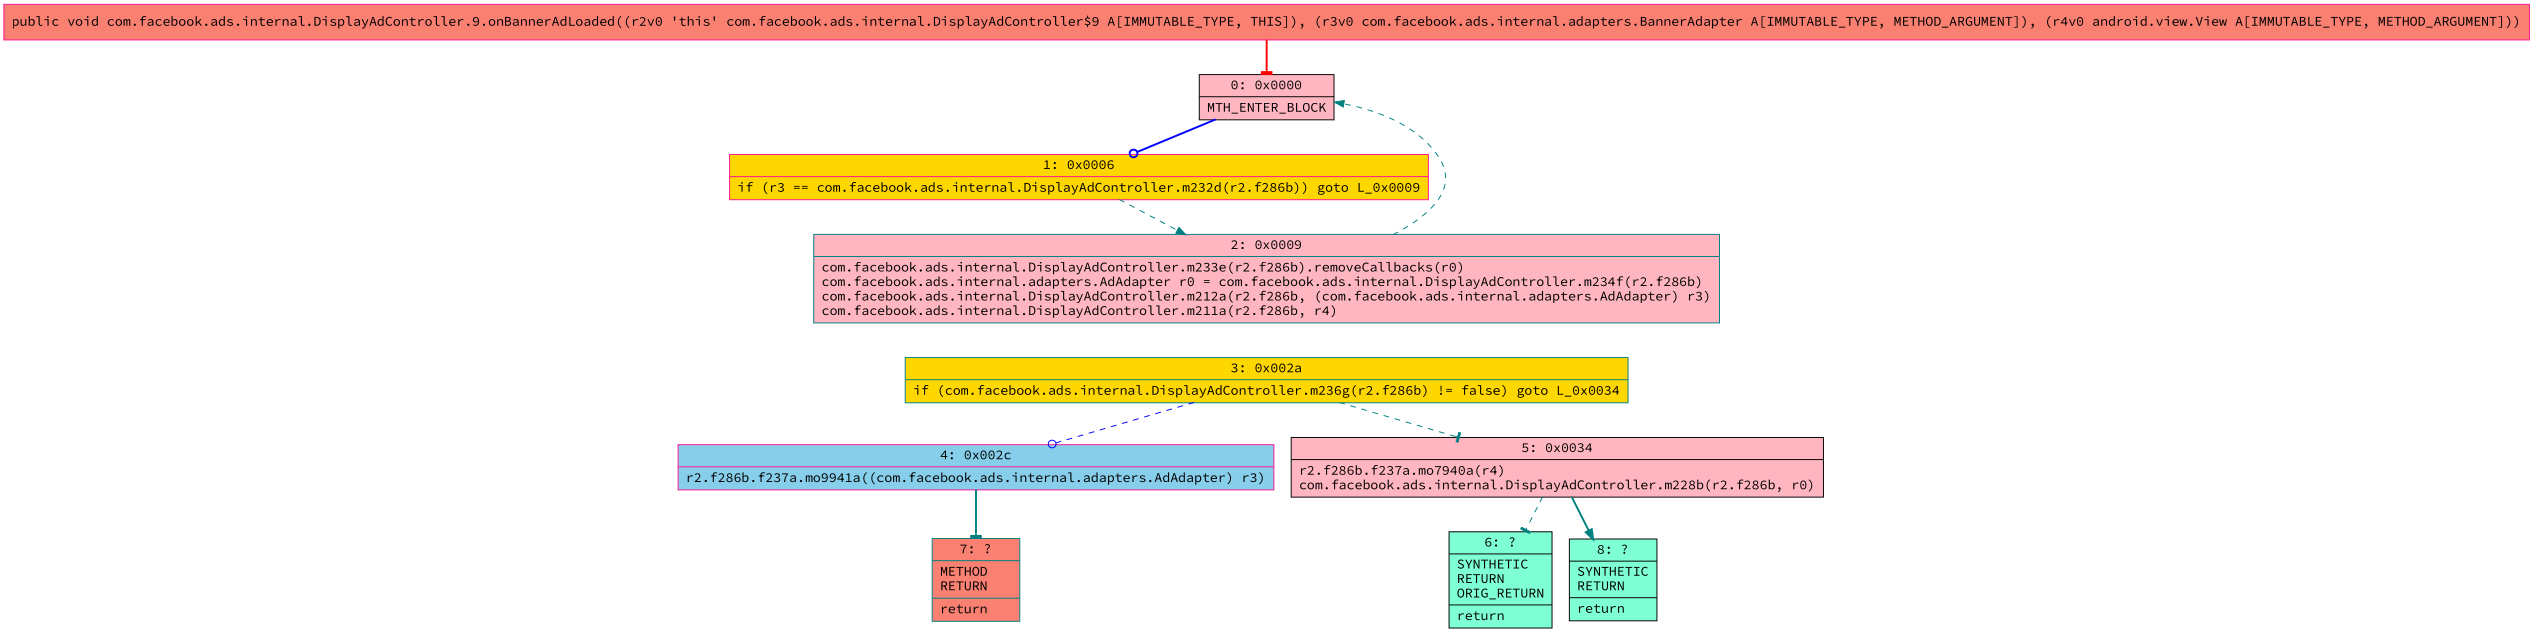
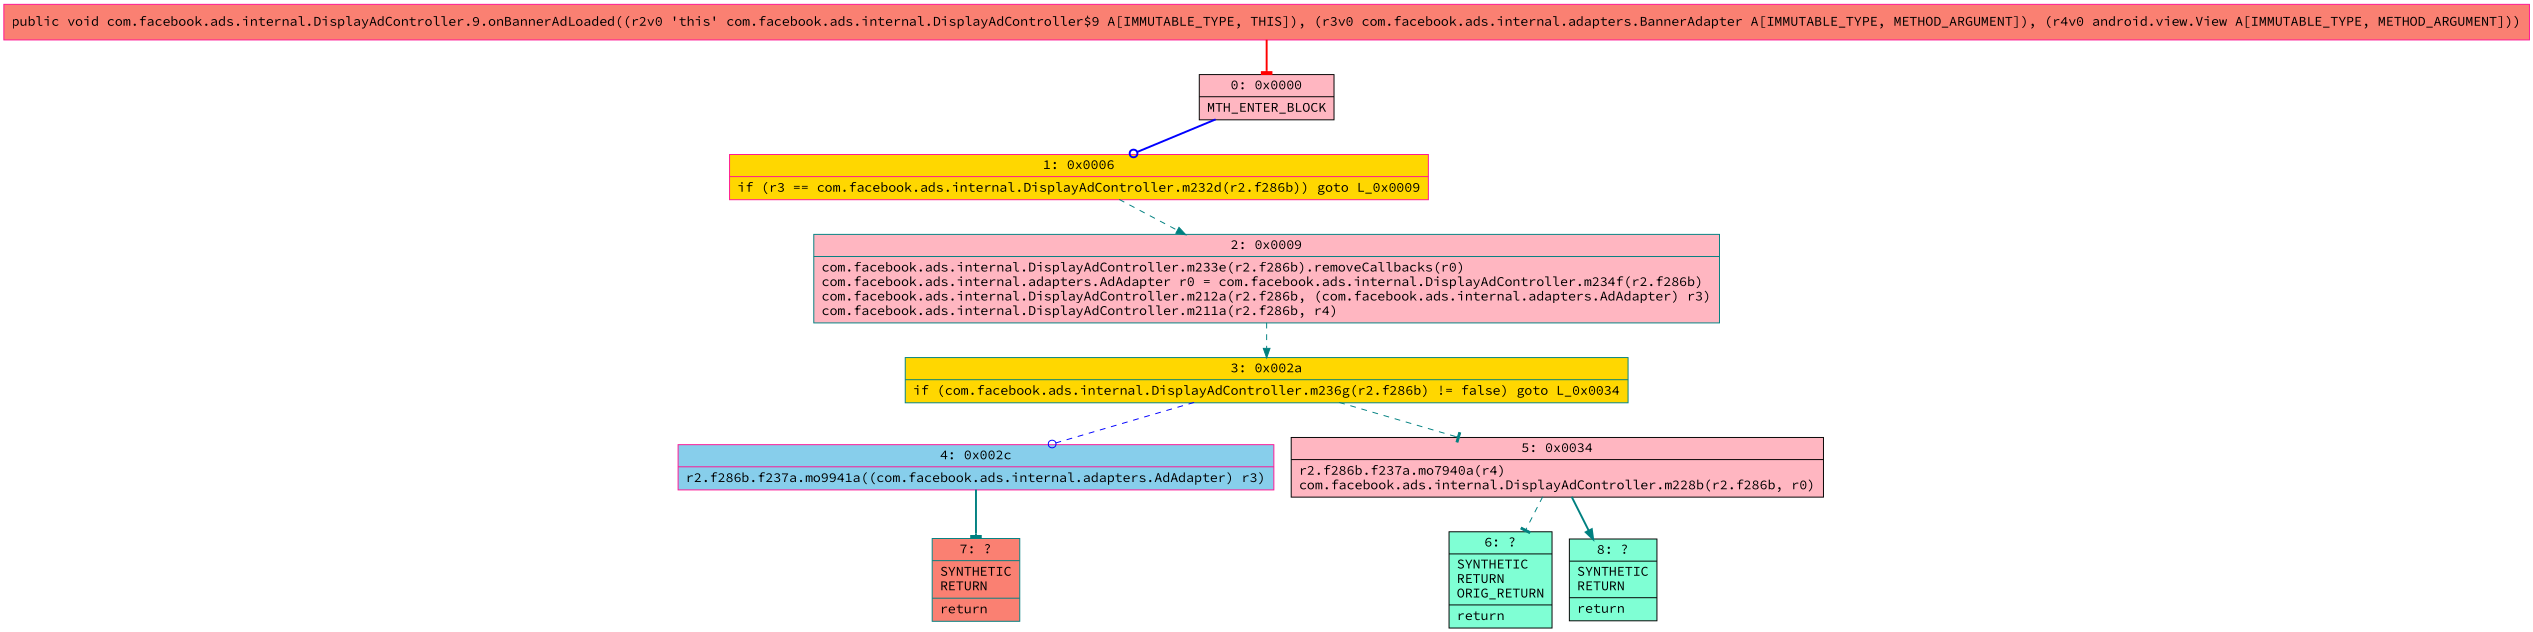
edge "2: 0x0009" -> "0: 0x0000": now "2: 0x0009" -> "3: 0x002a"
node "7: ?": text "METHOD" -> "SYNTHETIC"
